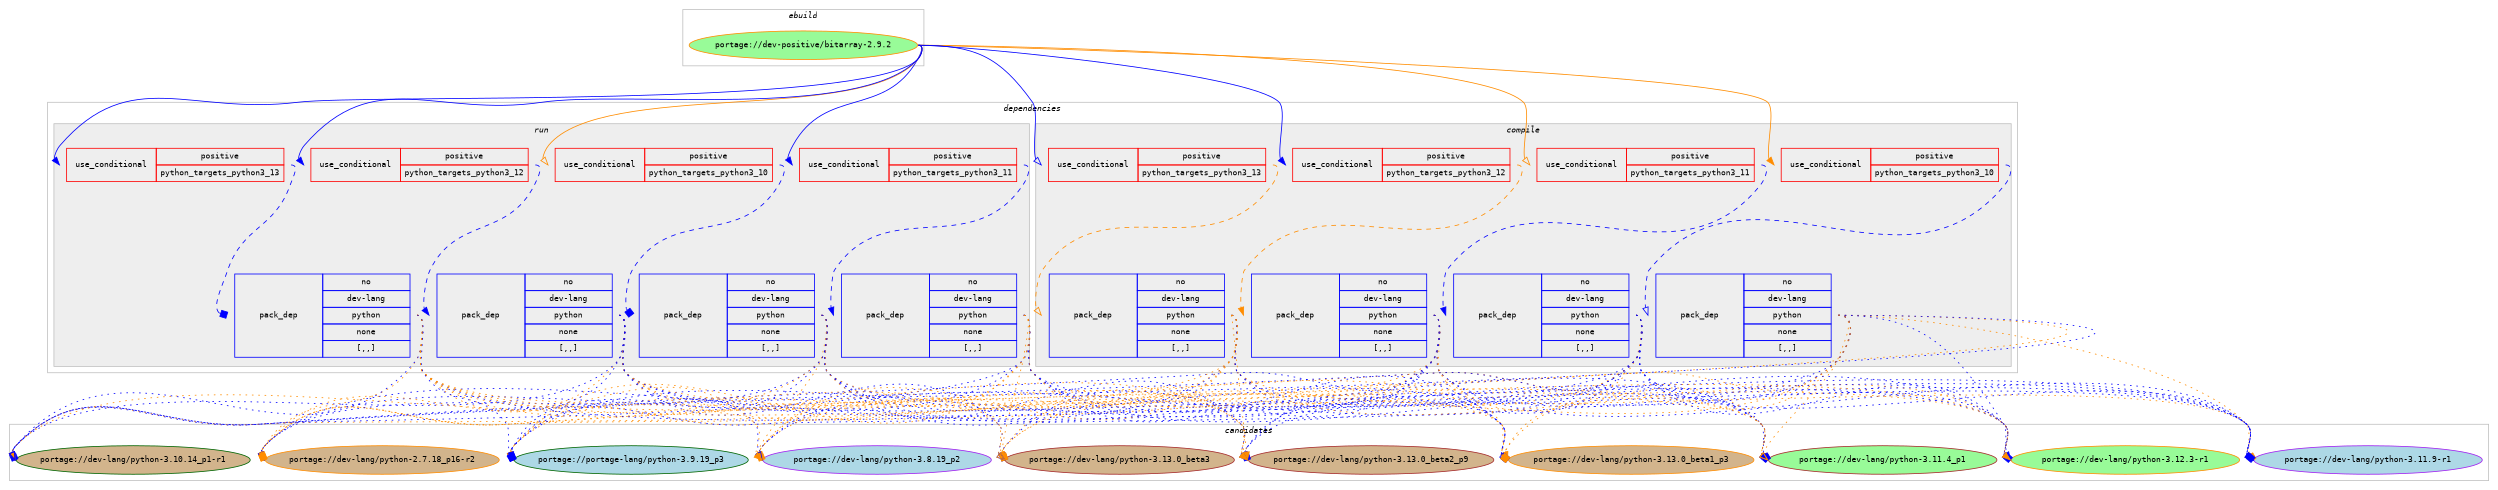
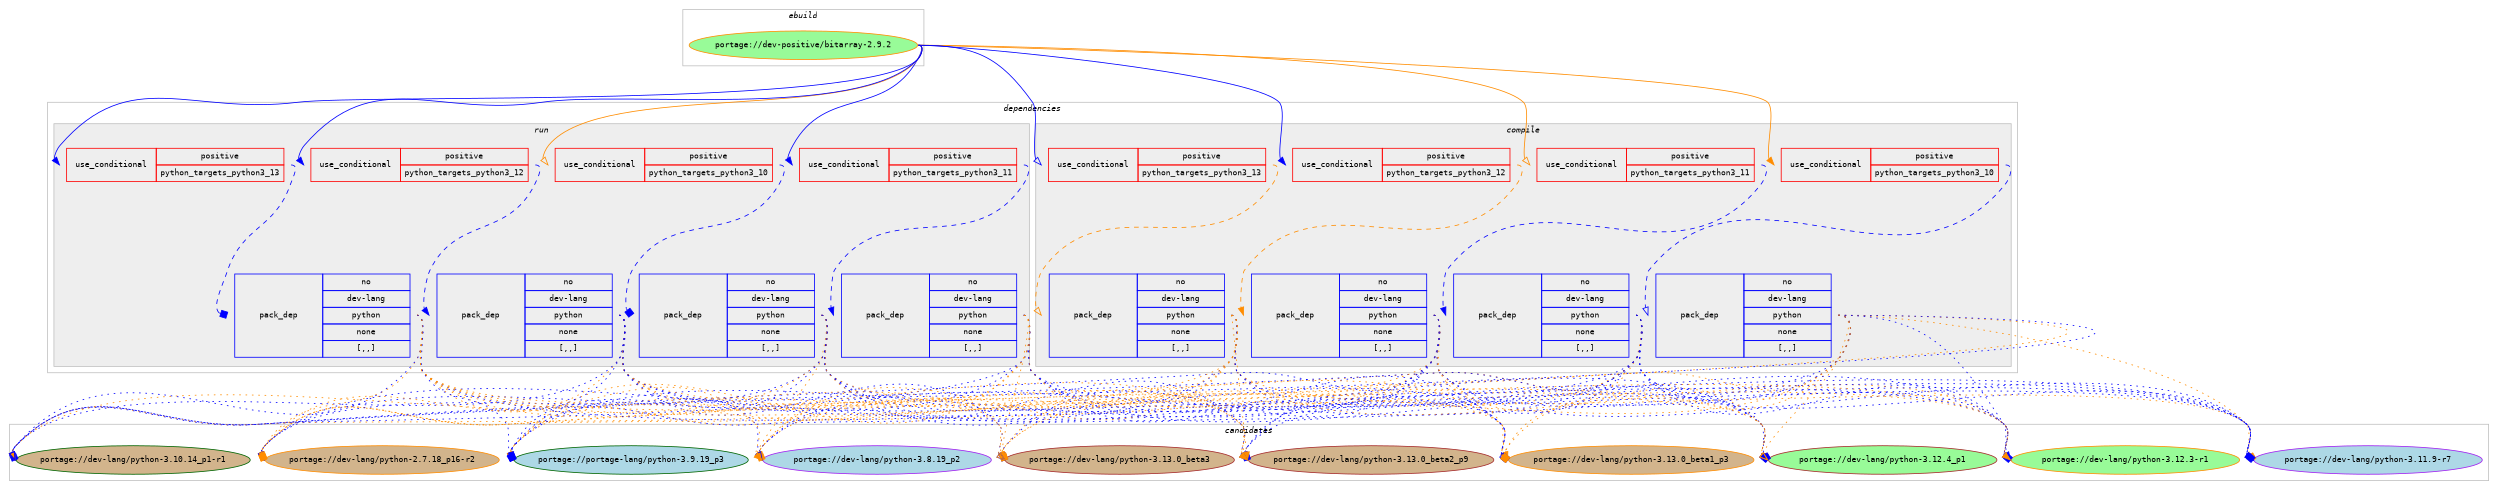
node "portage://dev-lang/python-3.11.4_p1": label "portage://dev-lang/python-3.11.4_p1" -> "portage://dev-lang/python-3.12.4_p1"
node "portage://dev-lang/python-3.11.9-r1": label "portage://dev-lang/python-3.11.9-r1" -> "portage://dev-lang/python-3.11.9-r7"
